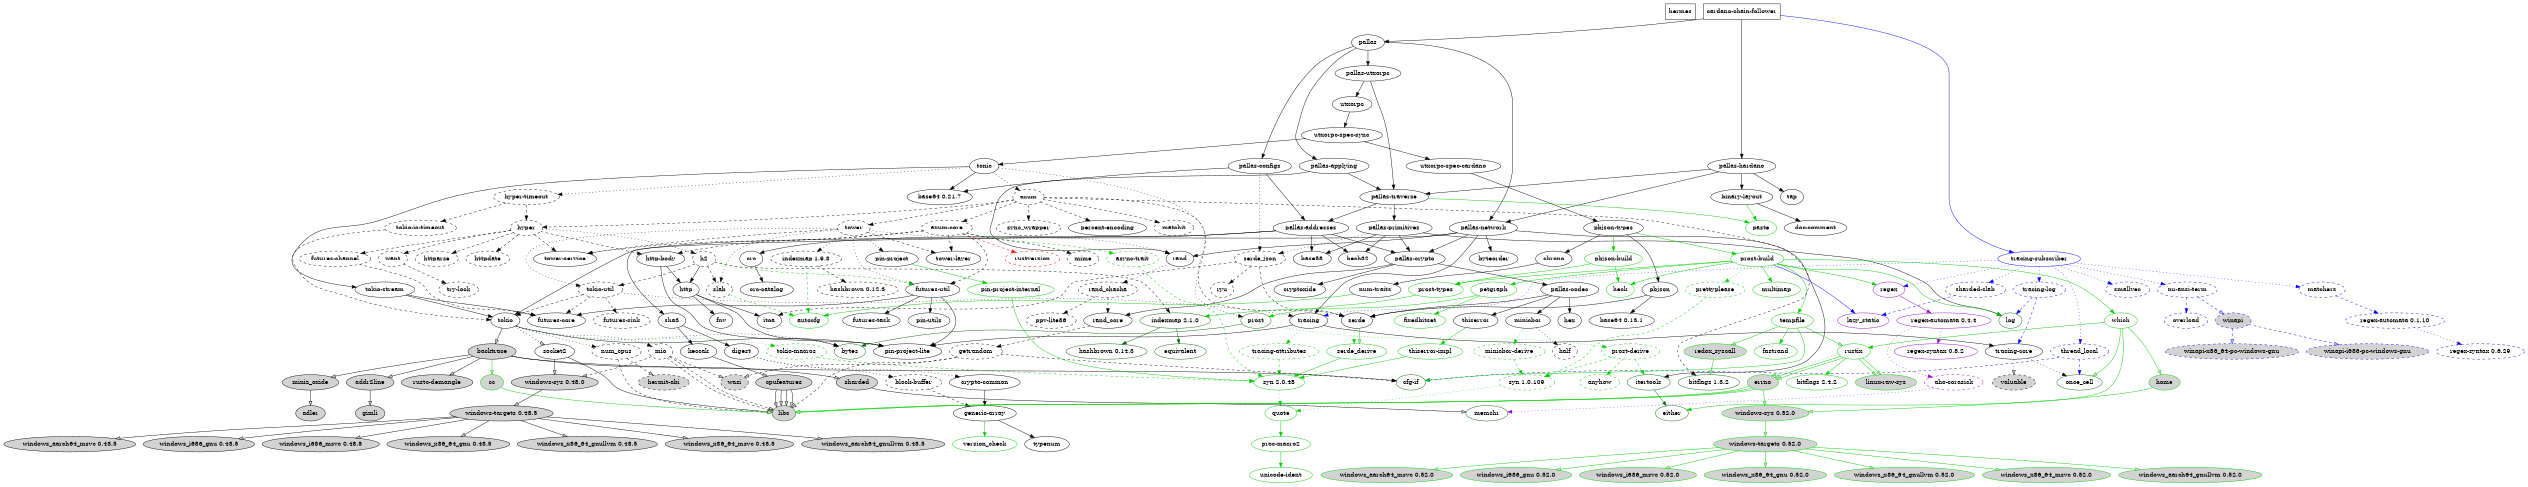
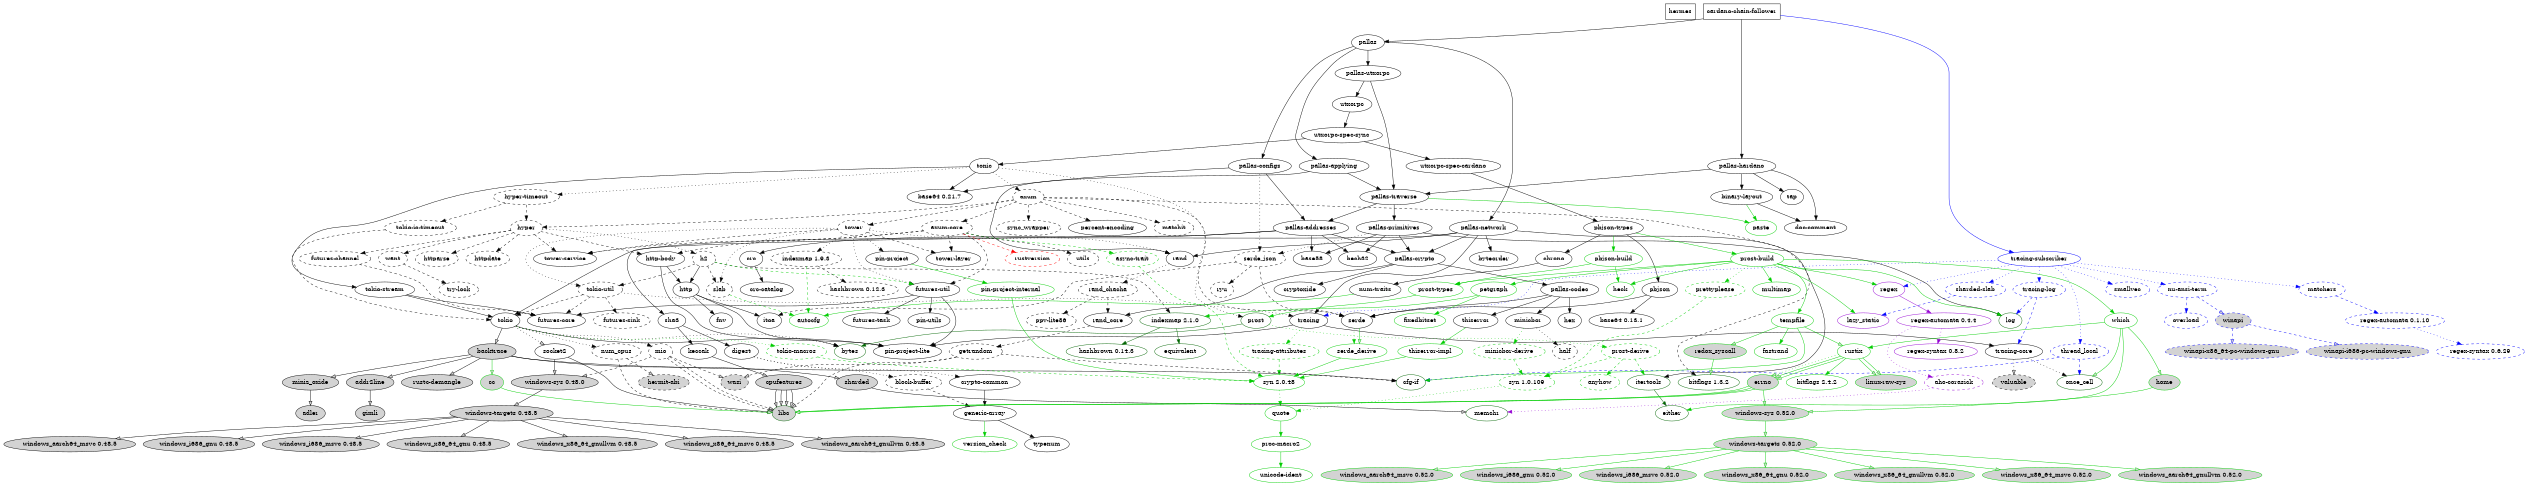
edge "pallas-hardano" -> "pallas-network": now "pallas-hardano" -> "doc-comment"
node "mime": label "mime" -> "utils"
edge "prost-build" -> "lazy_static": color blue -> green3
